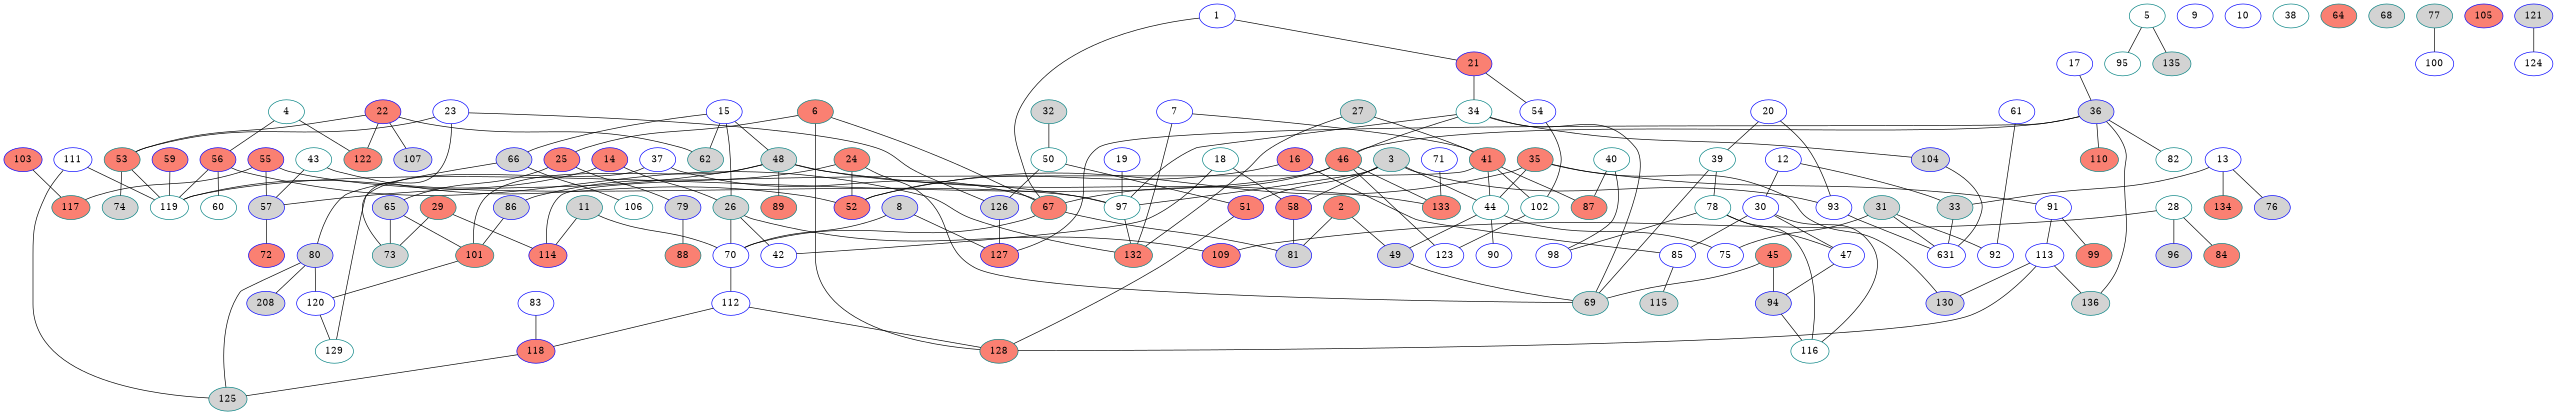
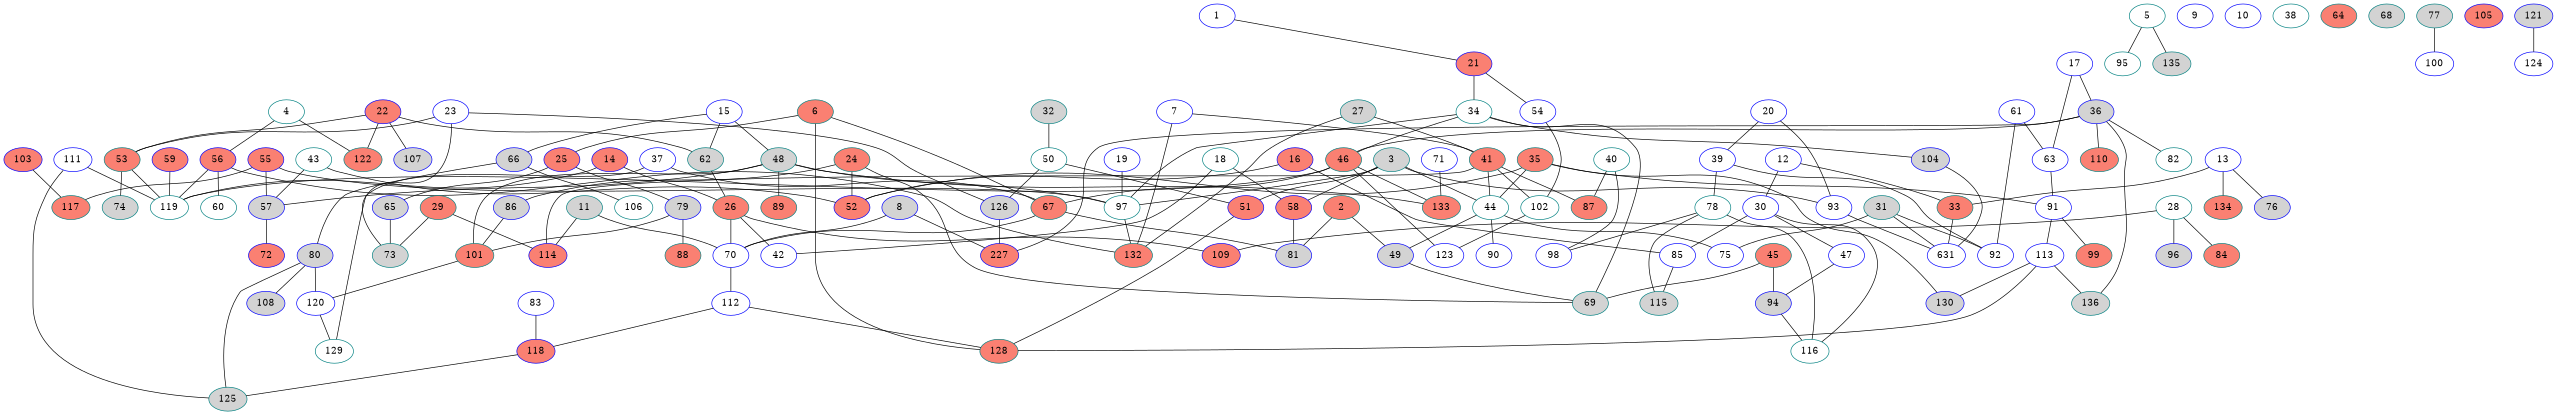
edge "1" -- "67": removed
edge "15" -- "26": now "62" -- "26"
node "39": color teal -> blue
node "63": added
node "26": fillcolor lightgrey -> salmon
node "33": fillcolor lightgrey -> salmon
edge "65" -- "101": now "79" -- "101"
edge "78" -- "47": now "78" -- "115"
edge "39" -- "69": now "39" -- "92"
node "127": label "127" -> "227"
node "208": label "208" -> "108"
